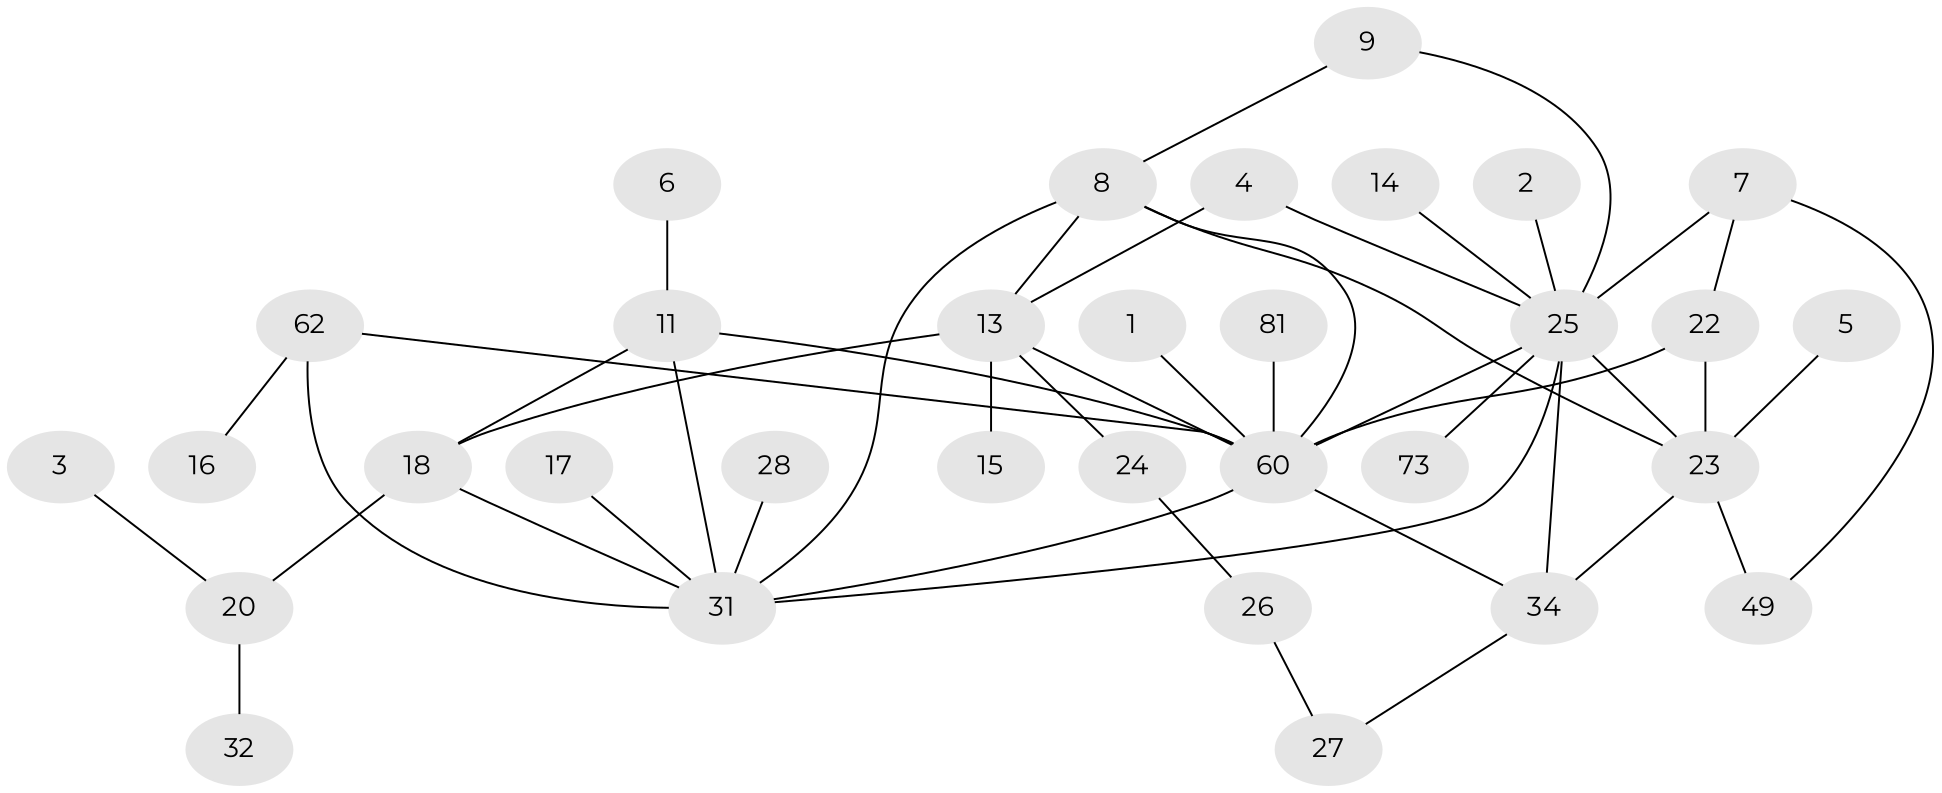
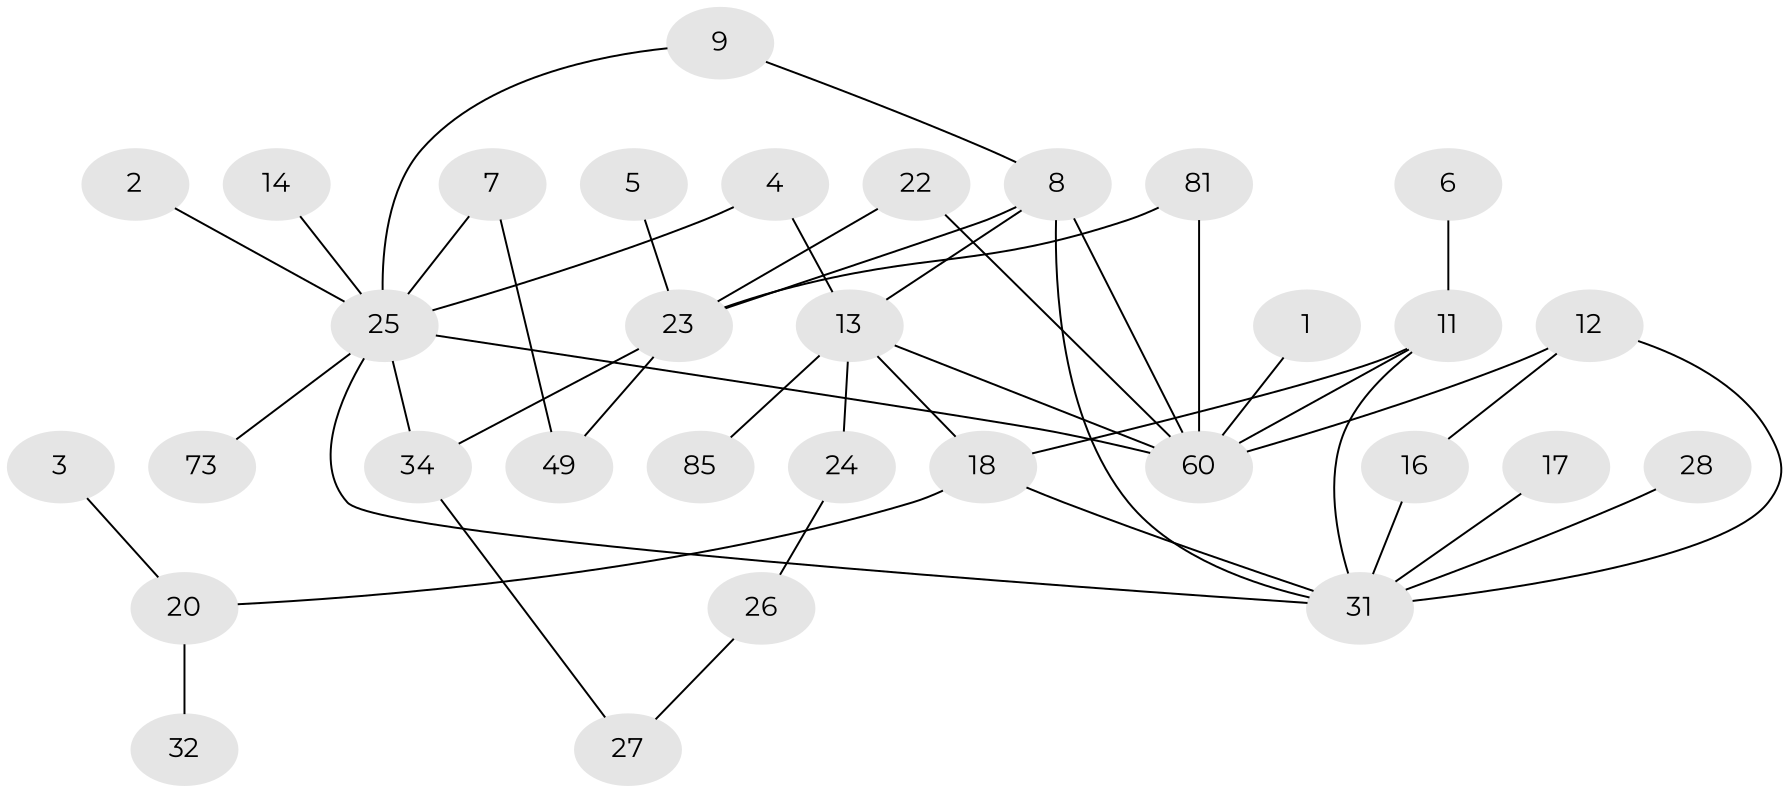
edge "7" -- "22": removed
node "62": label "62" -> "12"
edge "25" -- "23": now "81" -- "23"
node "15": label "15" -> "85"
edge "60" -- "34": removed
edge "60" -- "31": now "16" -- "31"
